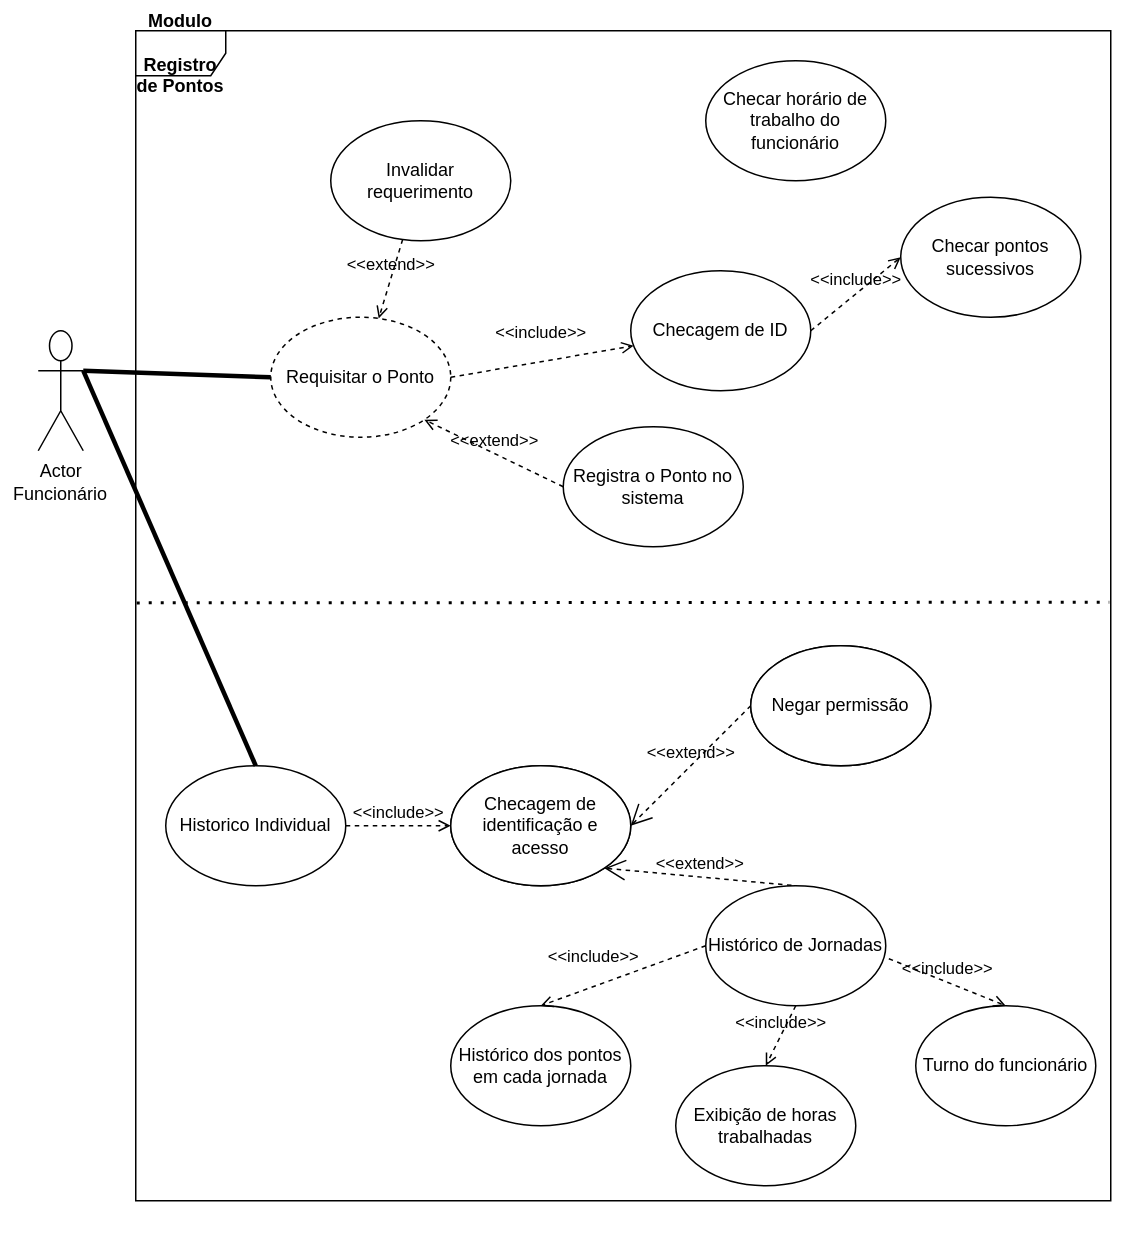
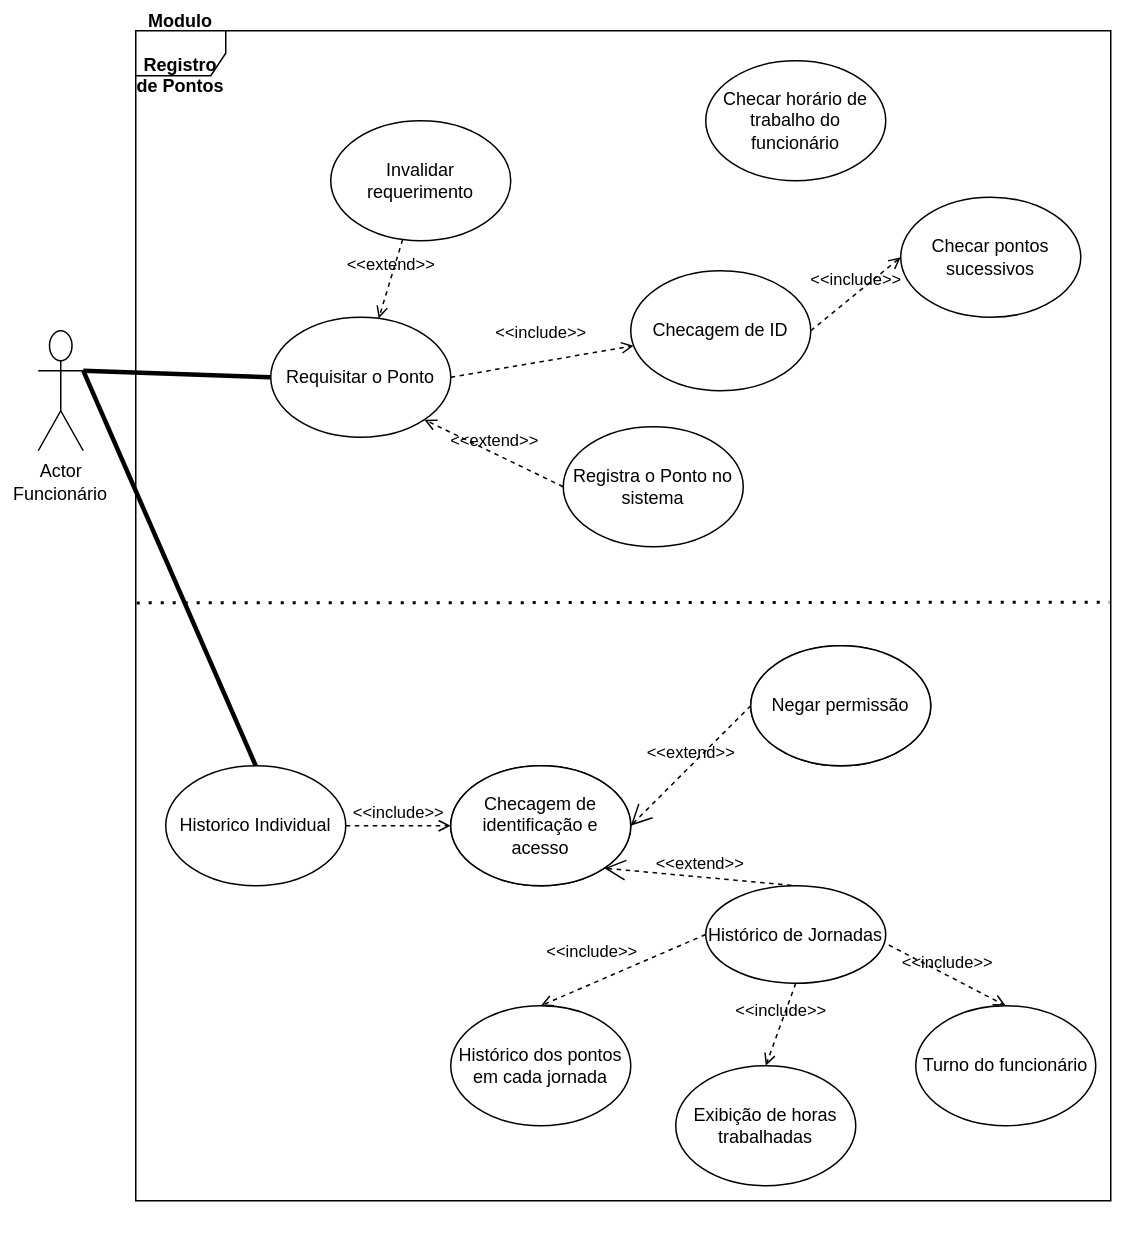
node "Requisitar o Ponto": style dashed -> solid
node "Histórico de Jornadas": size 180x120 -> 180x98
